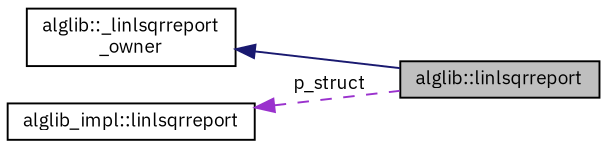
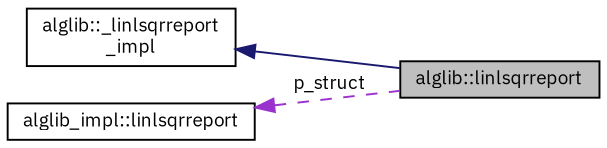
node "alglib::_linlsqrreport _owner": label "alglib::_linlsqrreport _owner" -> "alglib::_linlsqrreport _impl"
